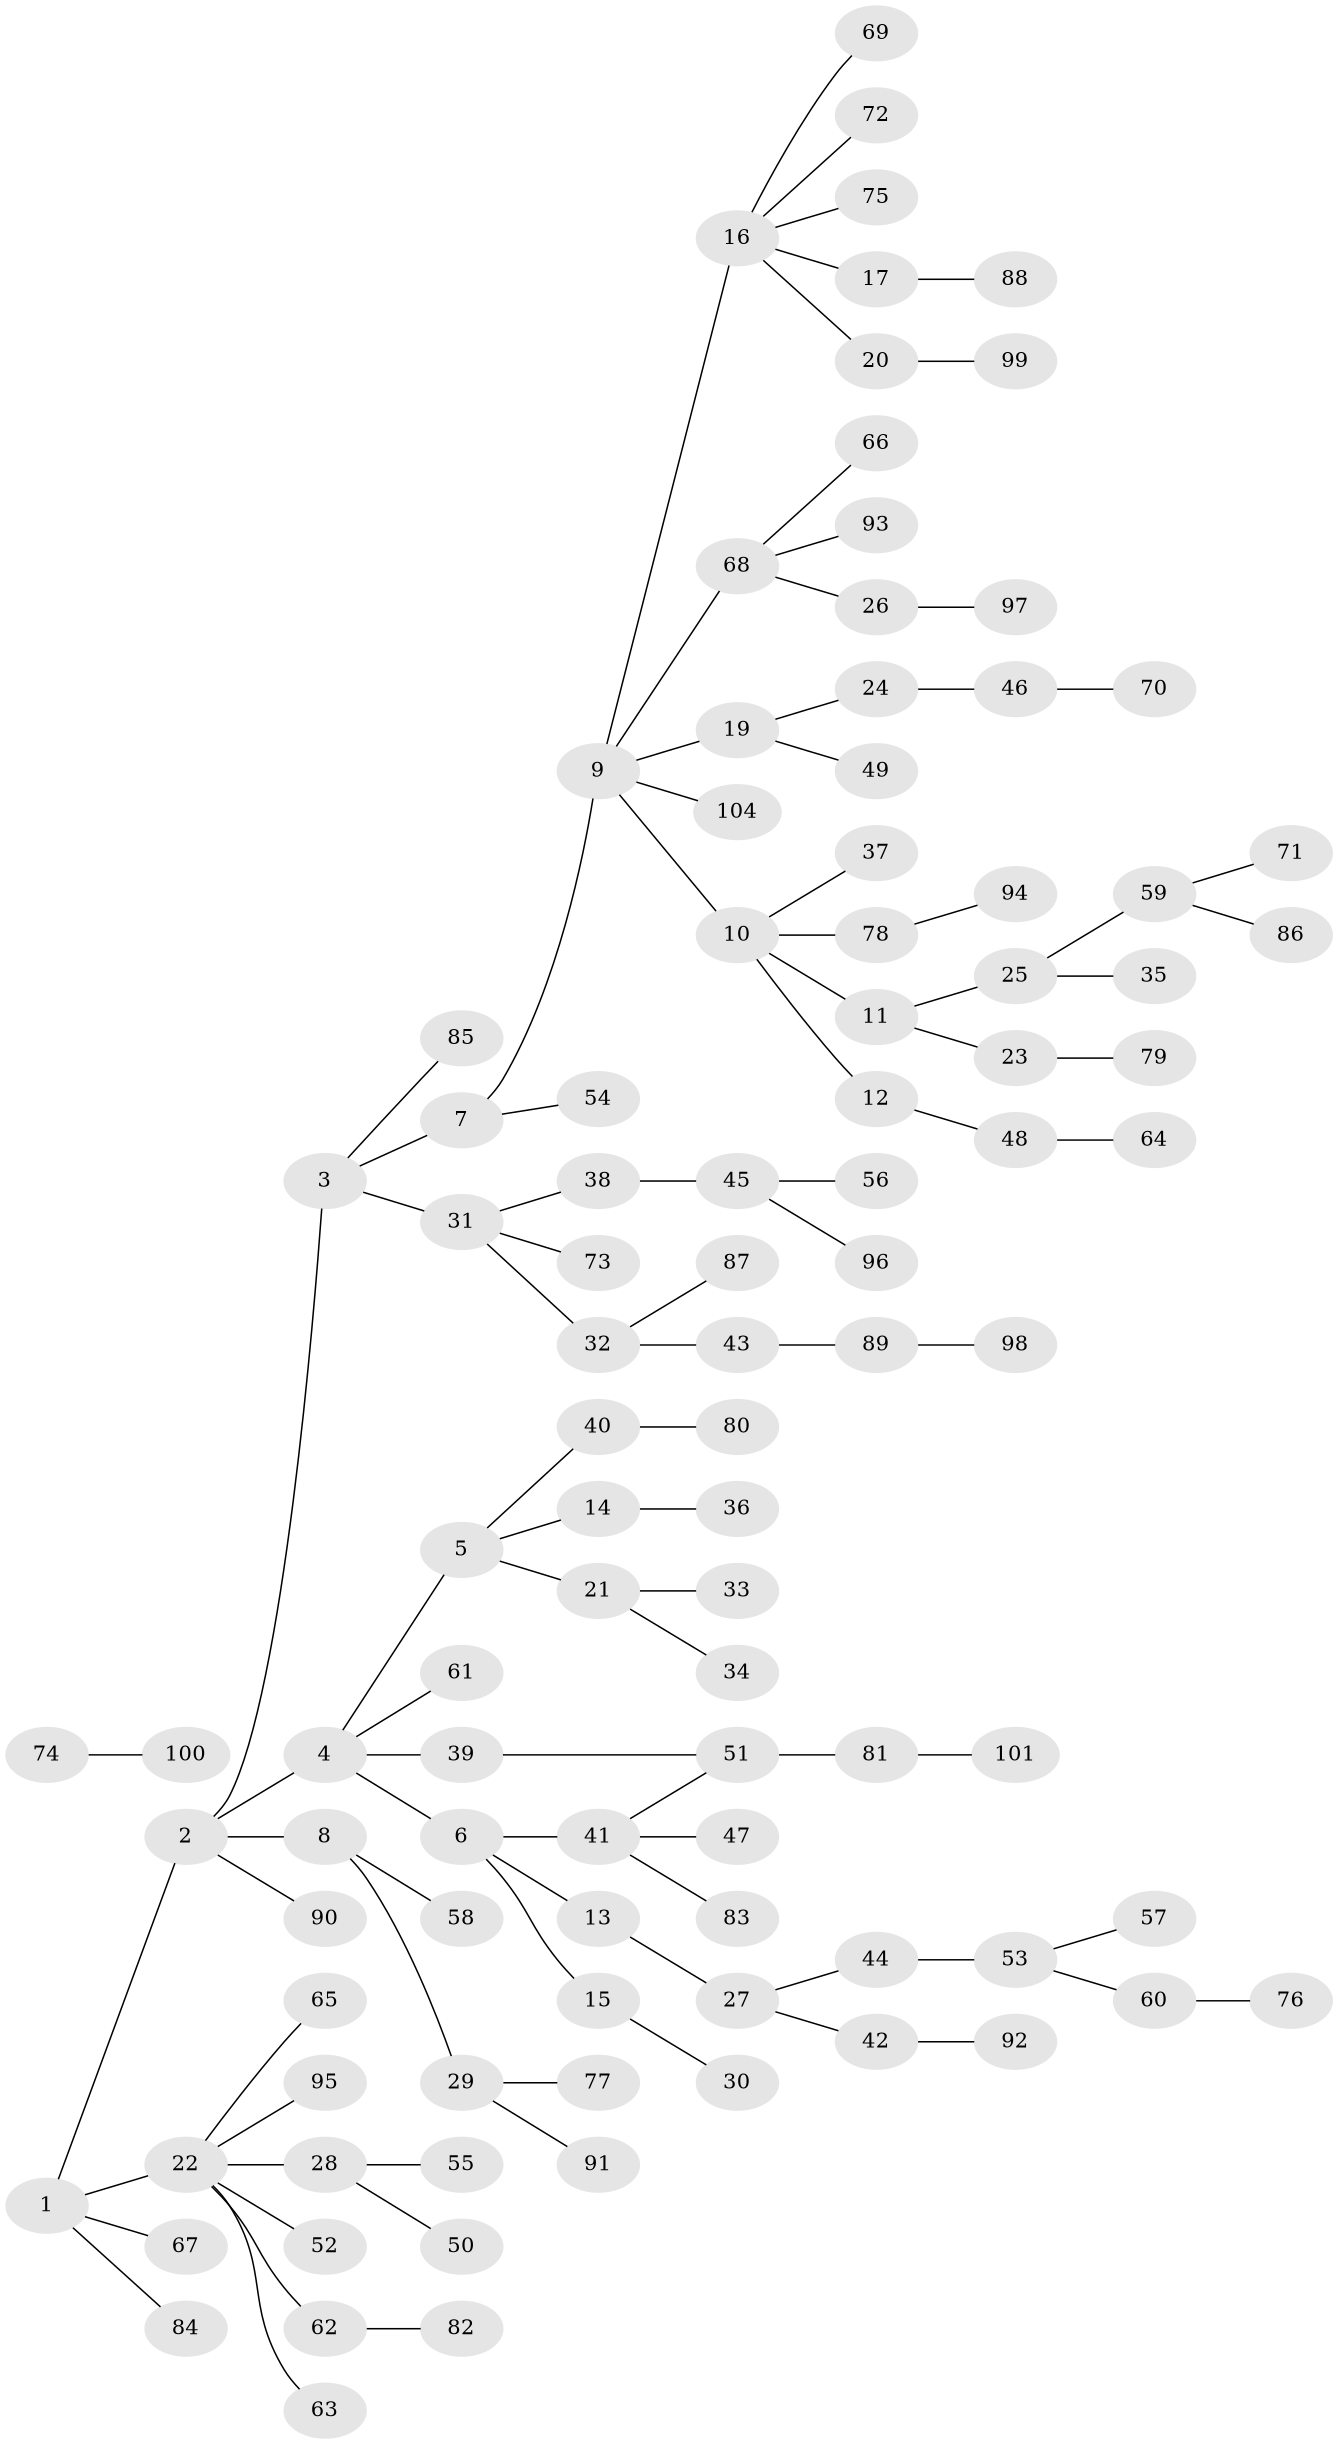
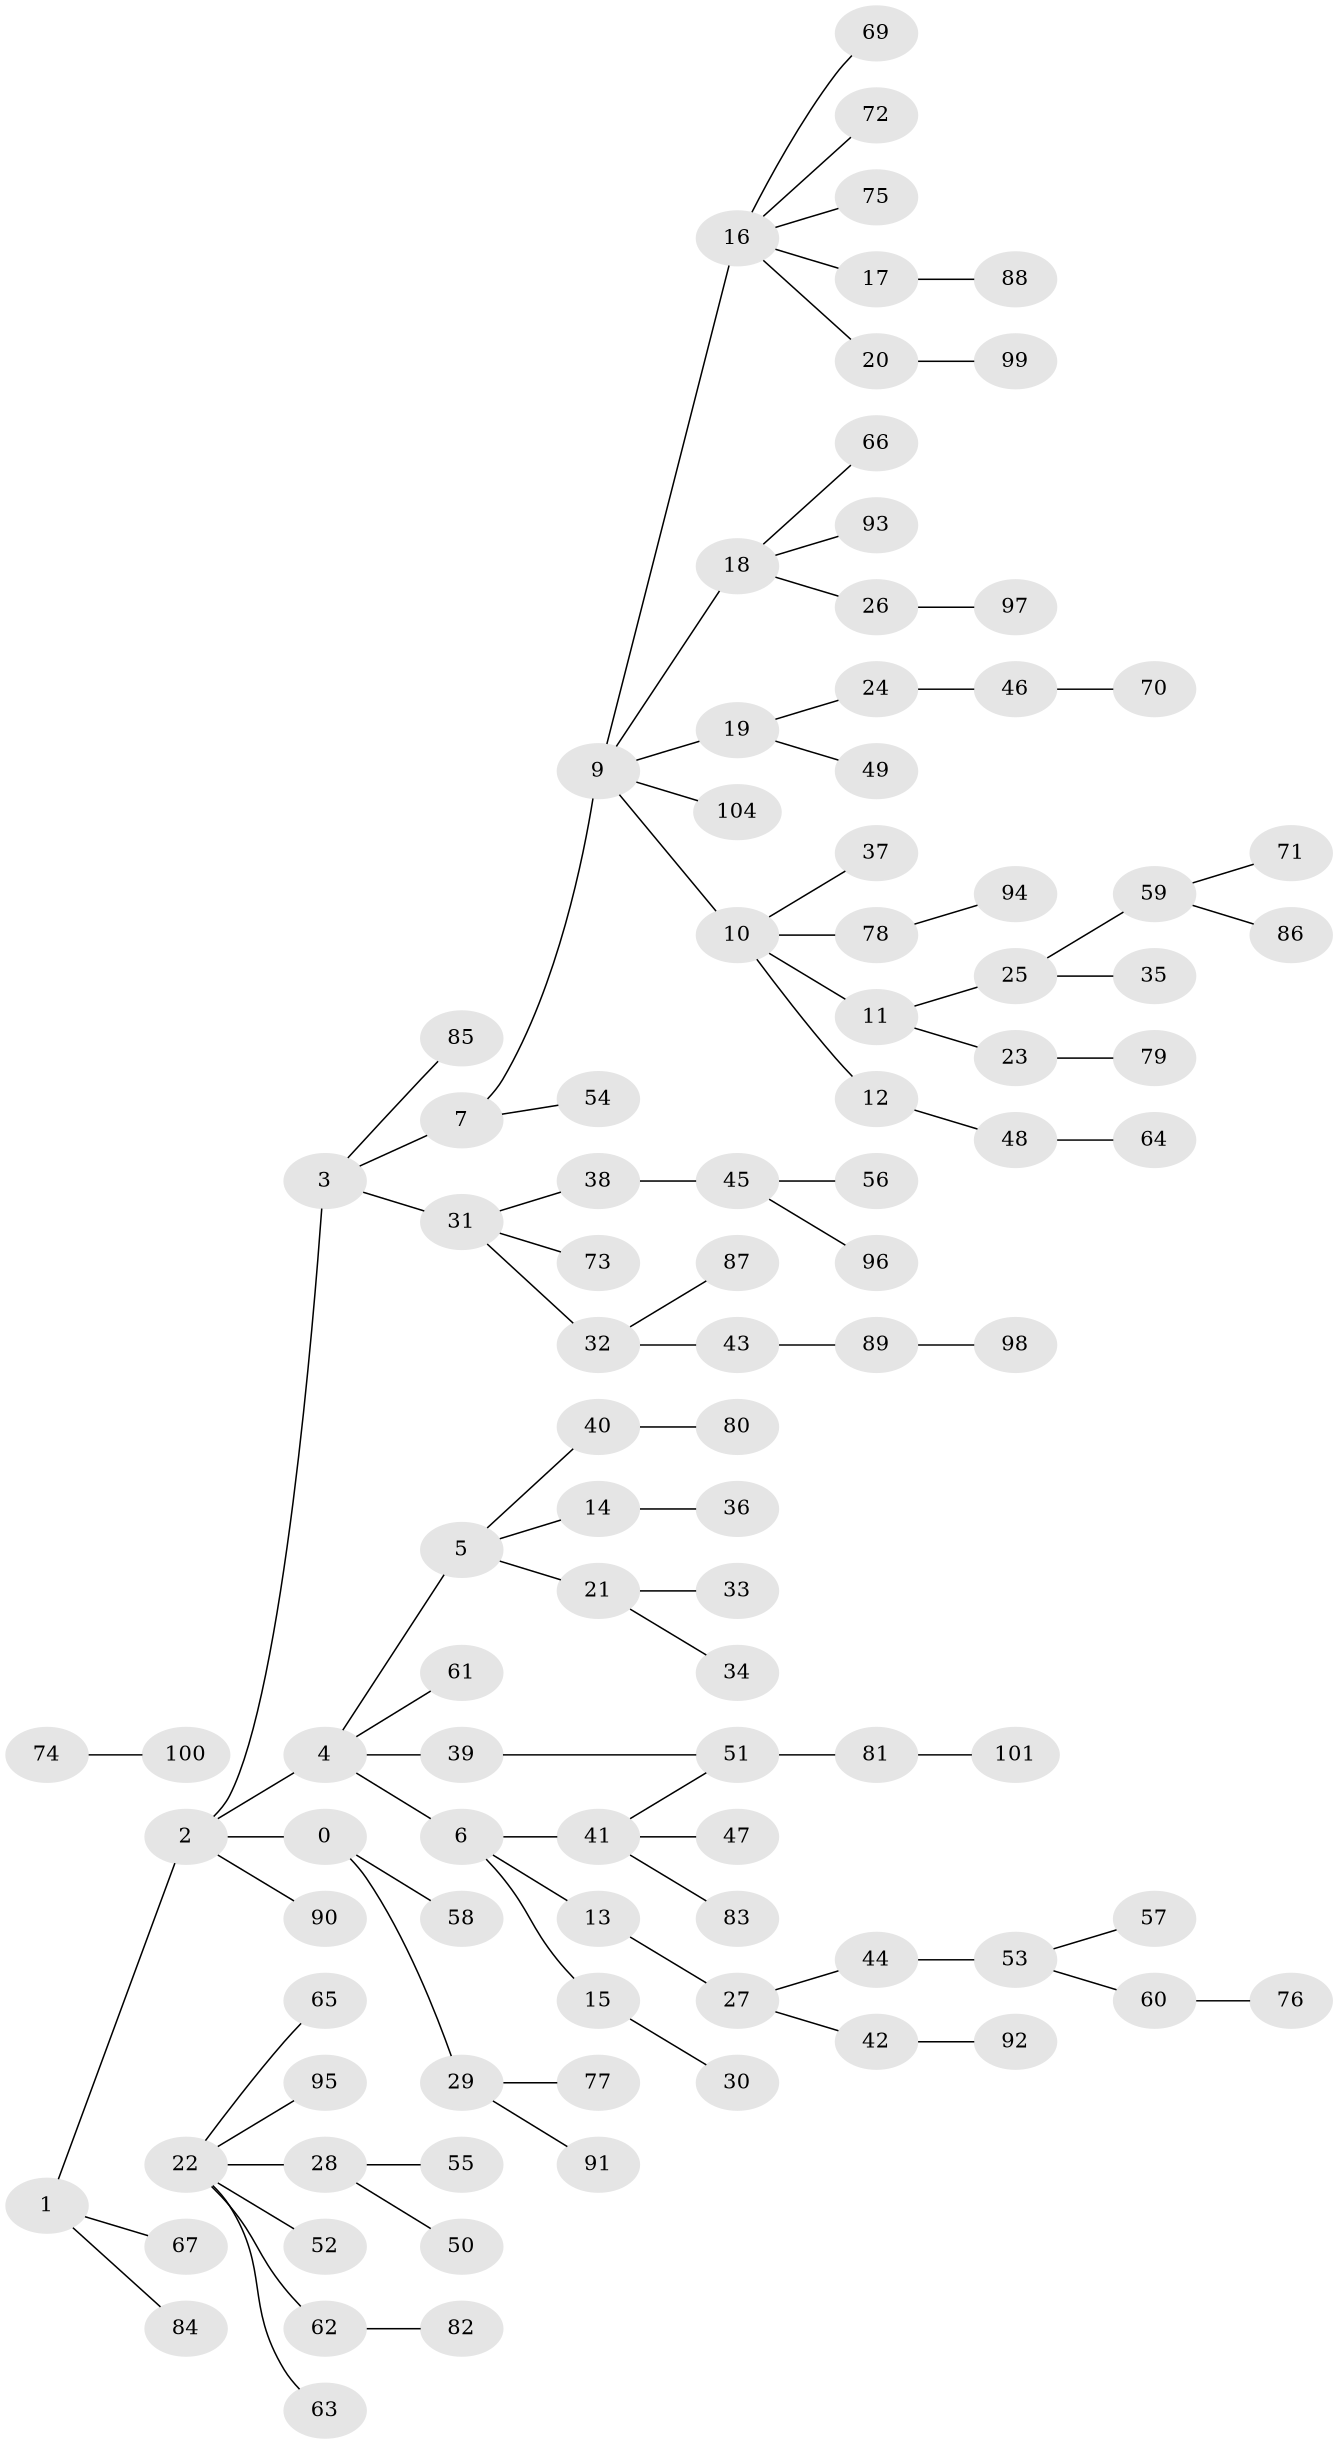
node "68": label "68" -> "18"
node "8": label "8" -> "0"
edge "22" -- "1": removed
